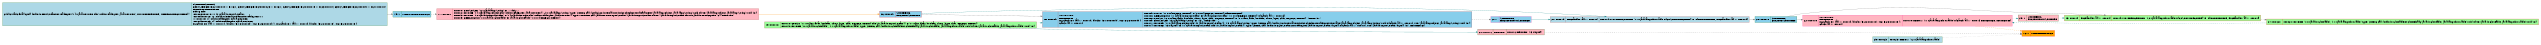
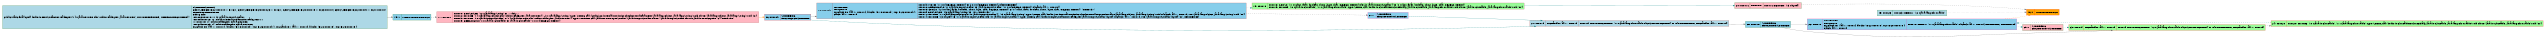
node "26: 0x000b": text "EXC_TOP_SPLITTER" -> "EXC_OBJECT_SPLITTER"
node "28: 0x001e": text "EXC_TOP_SPLITTER" -> "BLOCK_TOP_SPLITTER"
node "22: 0x001e": fillcolor lightpink -> skyblue
edge "19: 0x0018" -> "18: 0x000b": reversed
